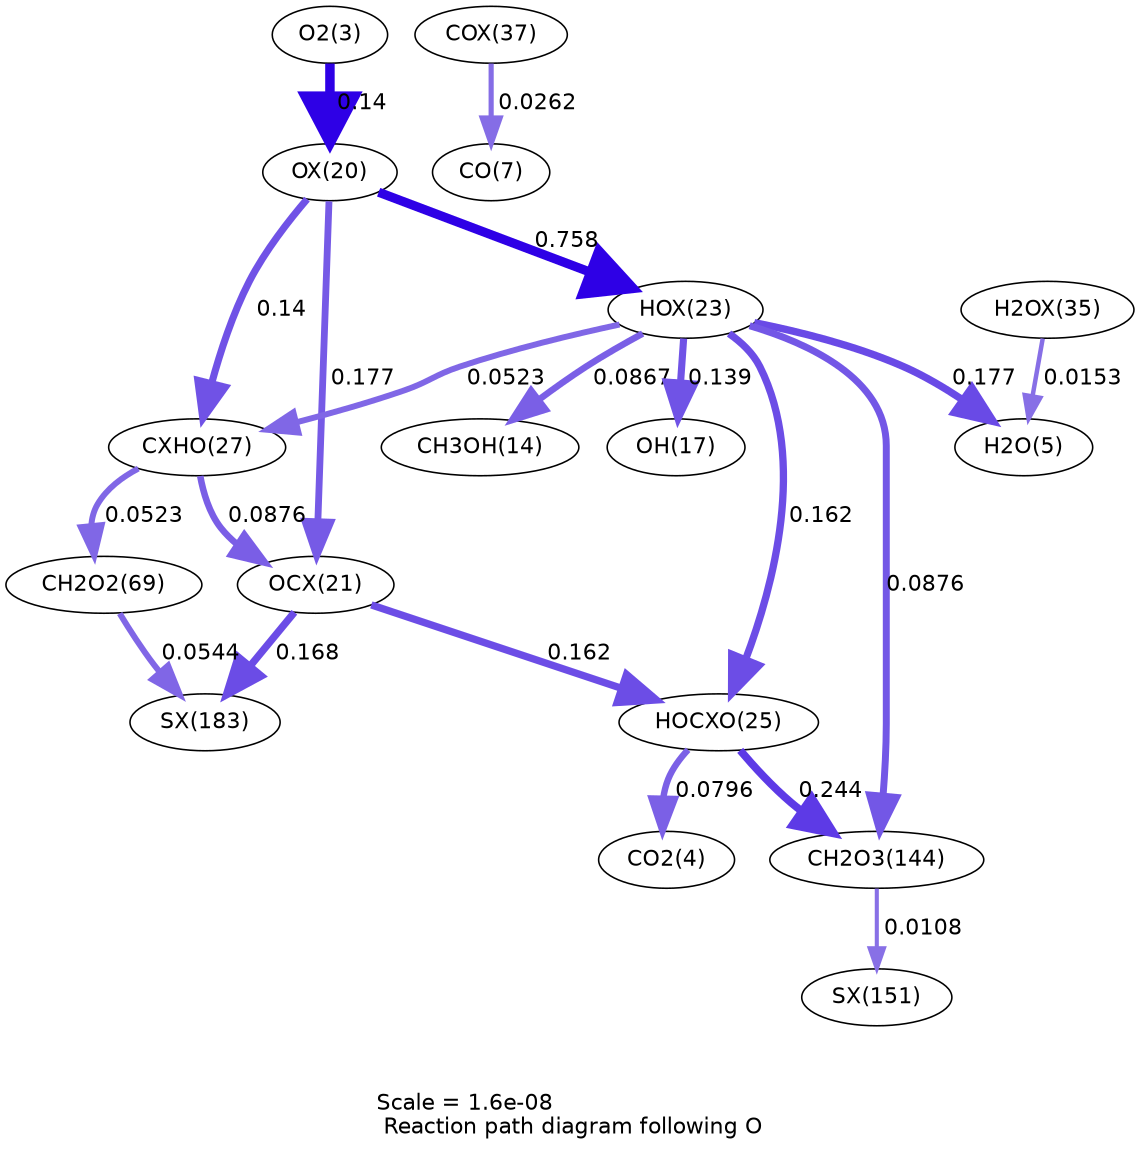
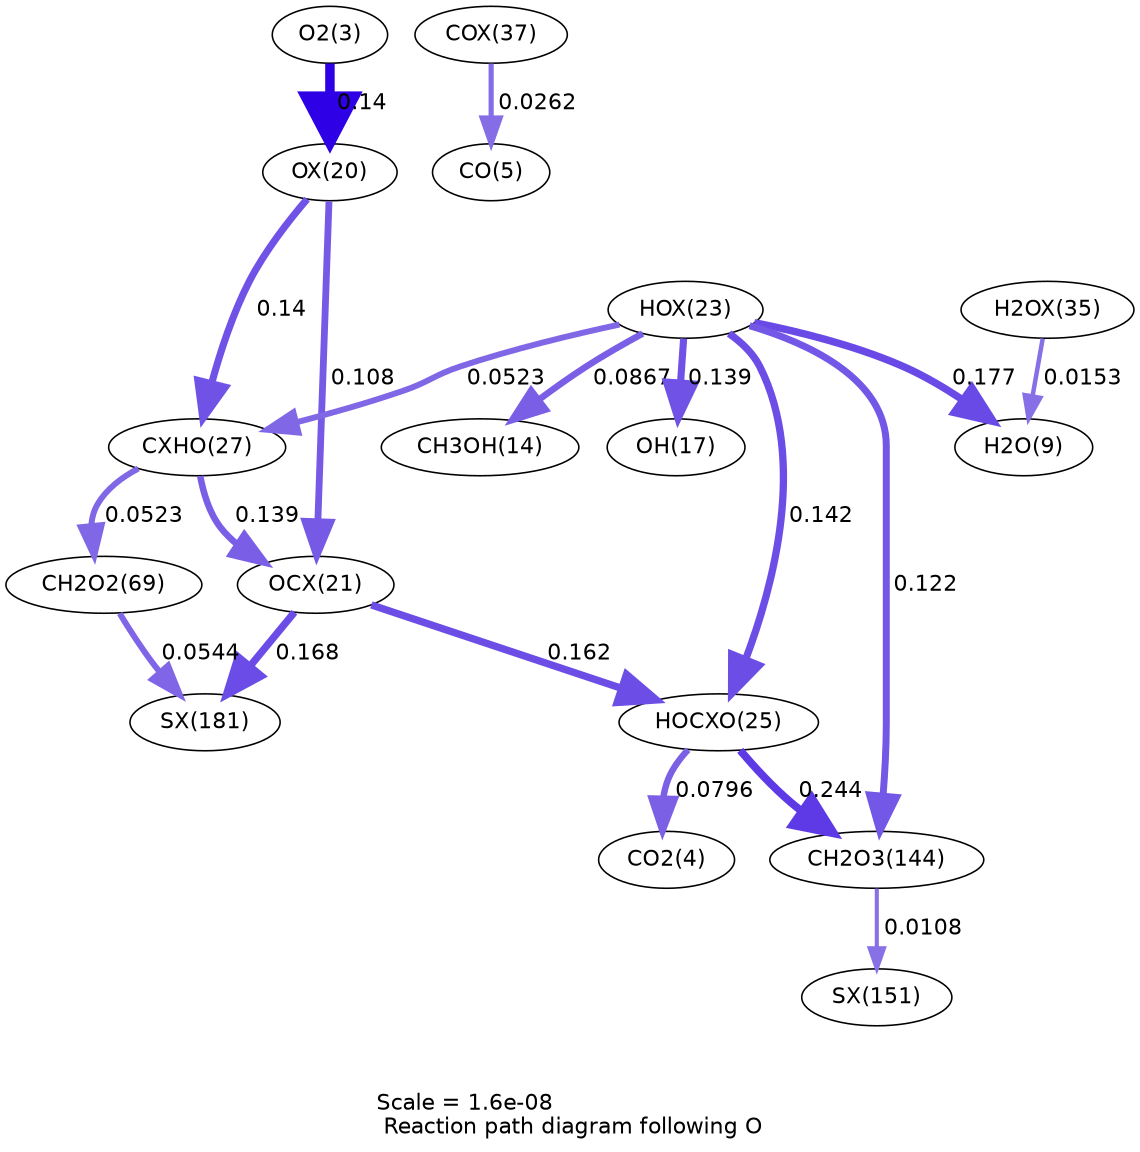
node "CO(7)": label "CO(7)" -> "CO(5)"
edge "OX(20)" -> "HOX(23)": removed, label "0.758"
edge "OX(20)" -> "OCX(21)": label " 0.177" -> " 0.108"
node "H2O(5)": label "H2O(5)" -> "H2O(9)"
edge "CXHO(27)" -> "OCX(21)": label " 0.0876" -> " 0.139"
edge "HOX(23)" -> "HOCXO(25)": label " 0.162" -> " 0.142"
edge "HOX(23)" -> "CH2O3(144)": label " 0.0876" -> " 0.122"
node "SX(183)": label "SX(183)" -> "SX(181)"
